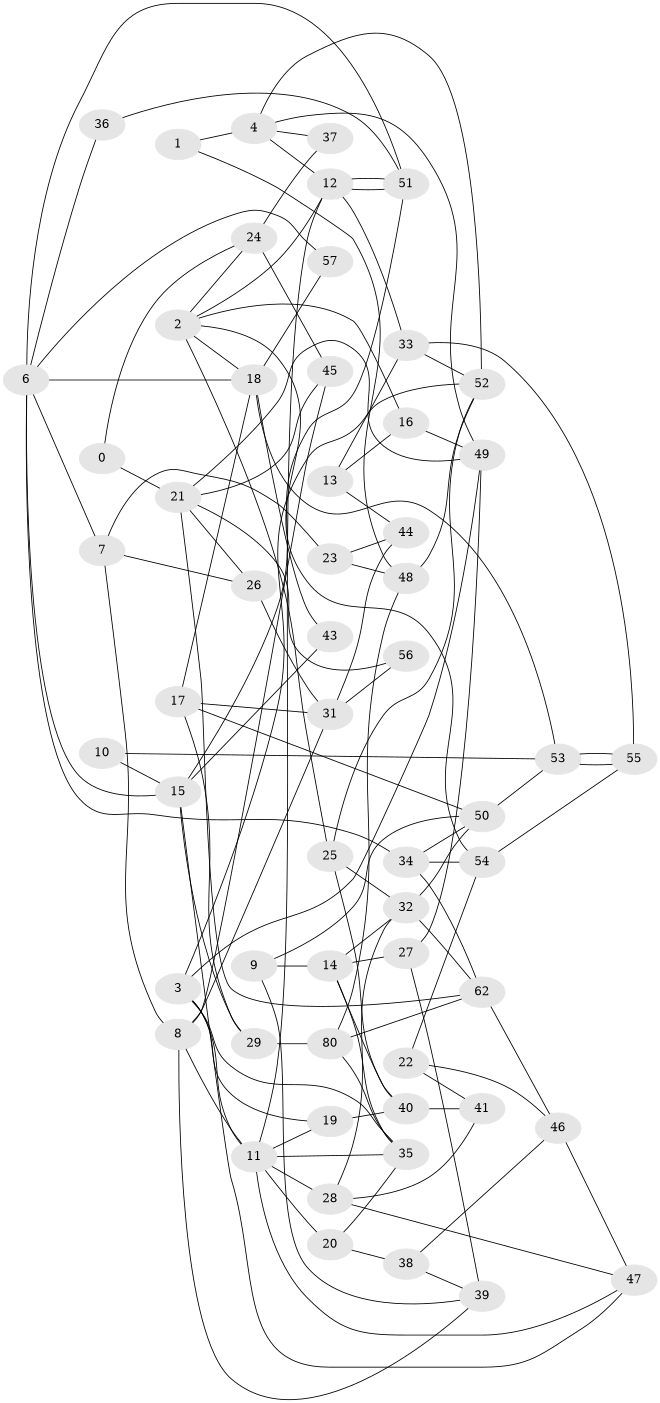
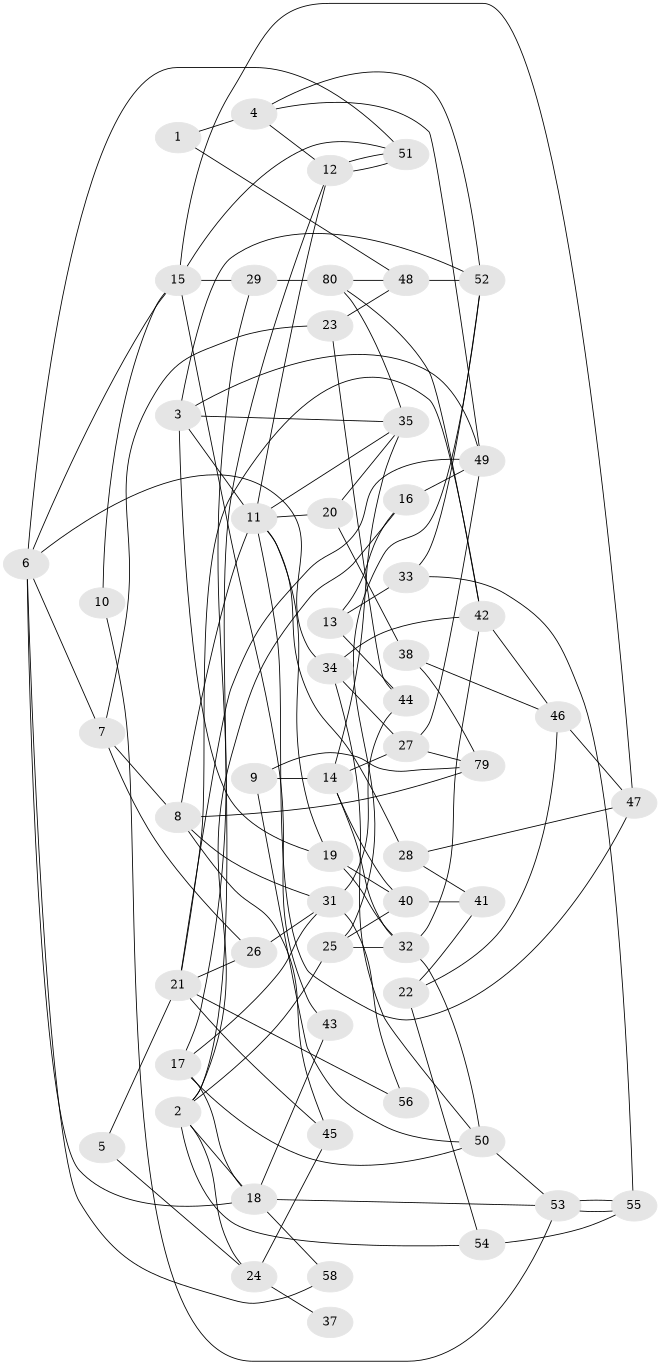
node "36": removed
edge "4" -- "37": removed
edge "12" -- "33": removed
node "57": label "57" -> "58"
node "0": label "0" -> "5"
edge "34" -- "54": now "34" -- "27"
edge "32" -- "28": now "32" -- "19"
node "62": label "62" -> "42"
node "39": label "39" -> "79"
